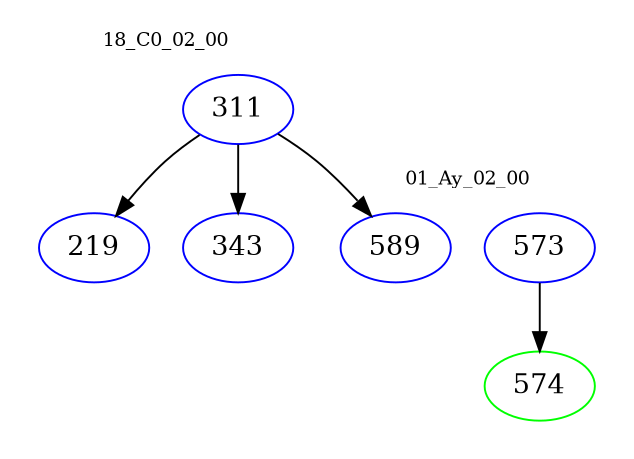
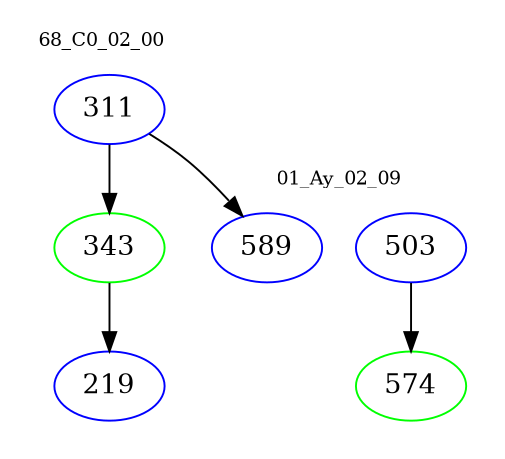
cluster "18_C0_02_00": label "18_C0_02_00" -> "68_C0_02_00"
edge "311" -> "219": now "343" -> "219"
cluster "01_Ay_02_00": label "01_Ay_02_00" -> "01_Ay_02_09"
node "343": color blue -> green
node "573": label "573" -> "503"
